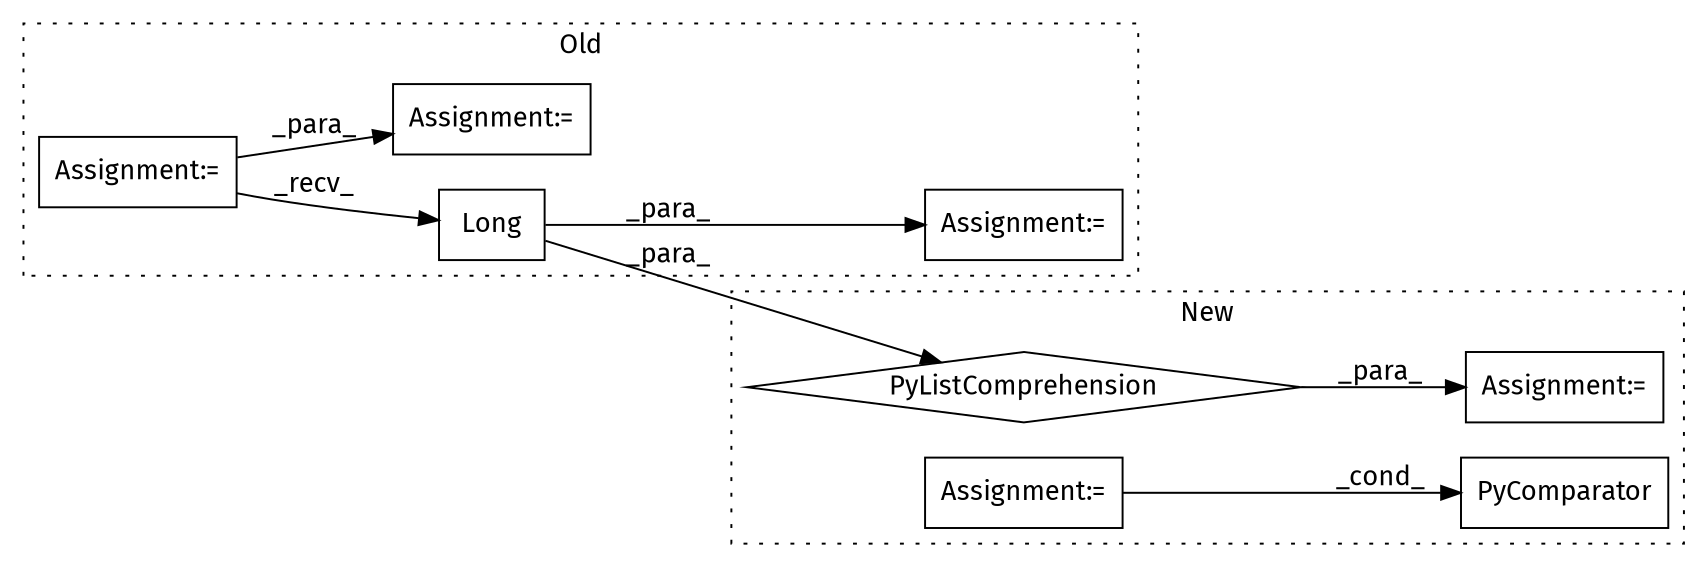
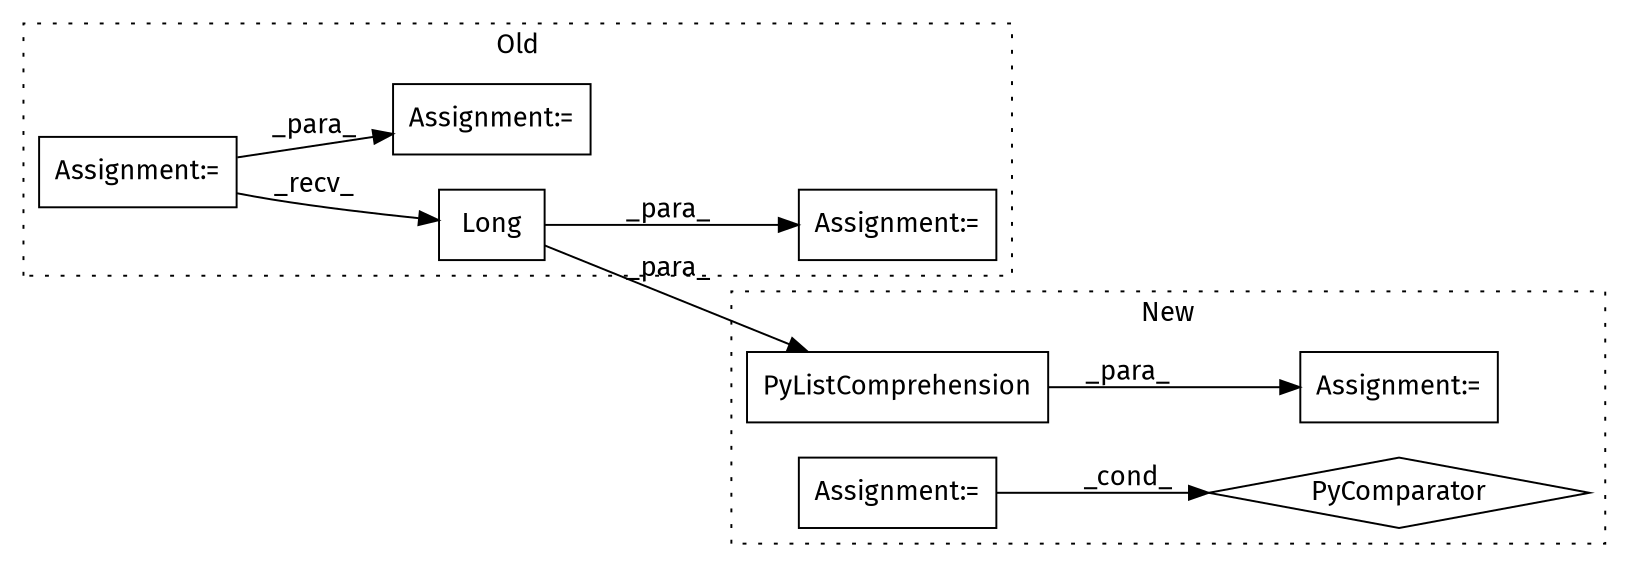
node "PyListComprehension": shape diamond -> box
node "PyComparator": shape box -> diamond
